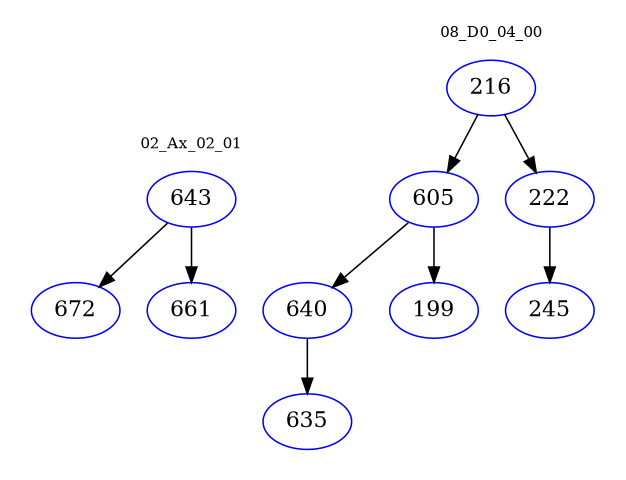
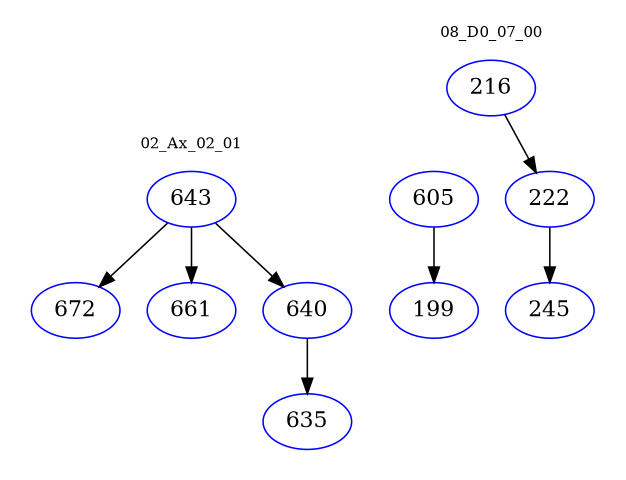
cluster "08_D0_04_00": label "08_D0_04_00" -> "08_D0_07_00"
edge "216" -> "605": removed
edge "605" -> "640": now "643" -> "640"
